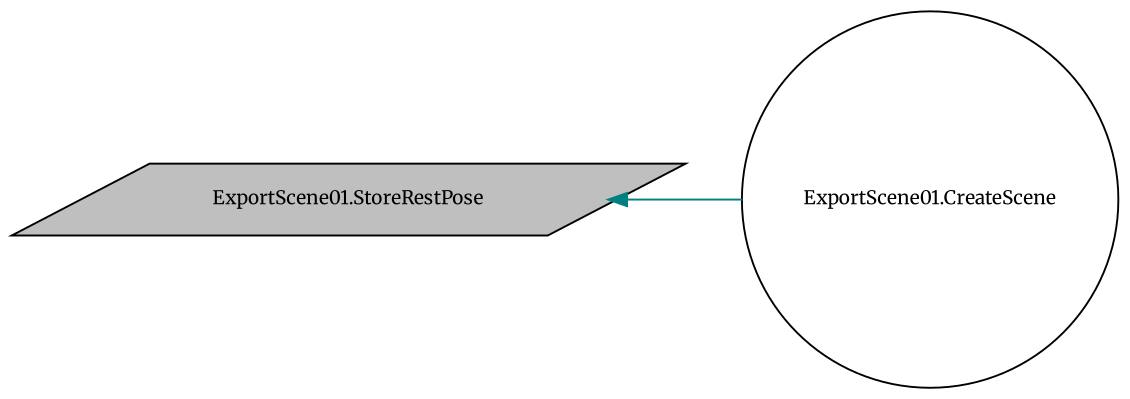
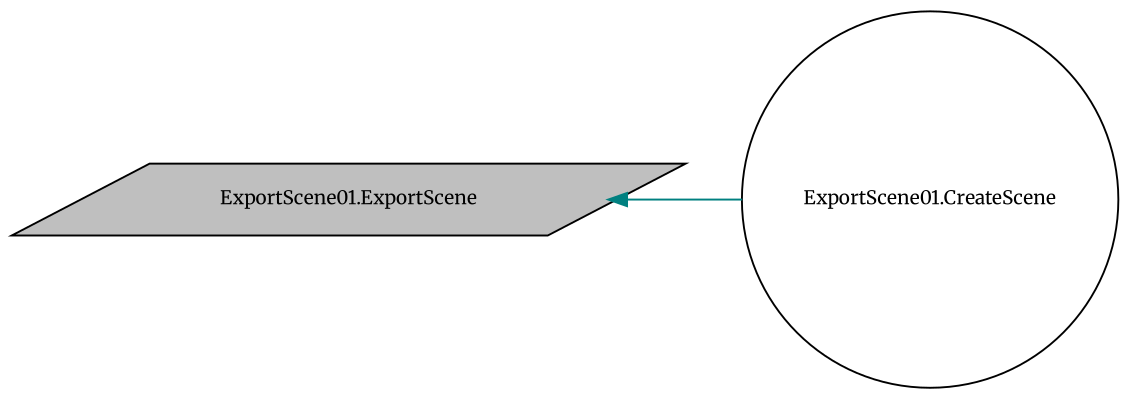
node "ExportScene01.StoreRestPose": label "ExportScene01.StoreRestPose" -> "ExportScene01.ExportScene"
